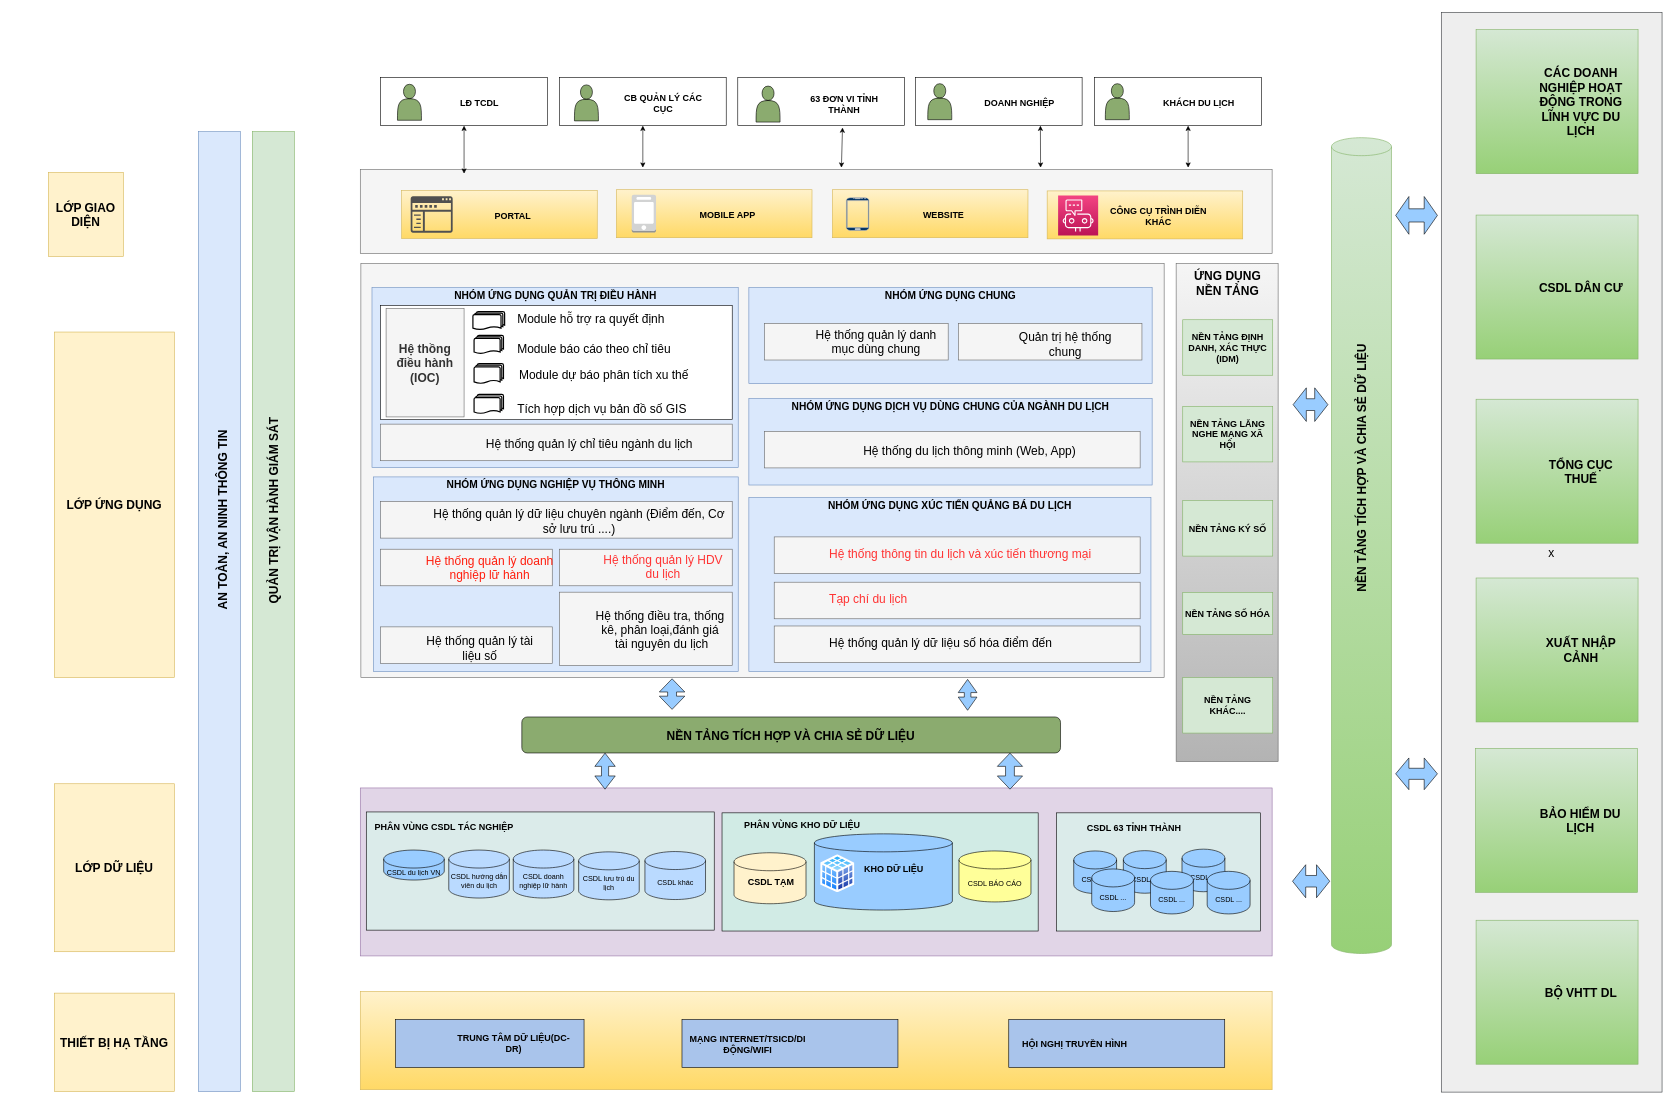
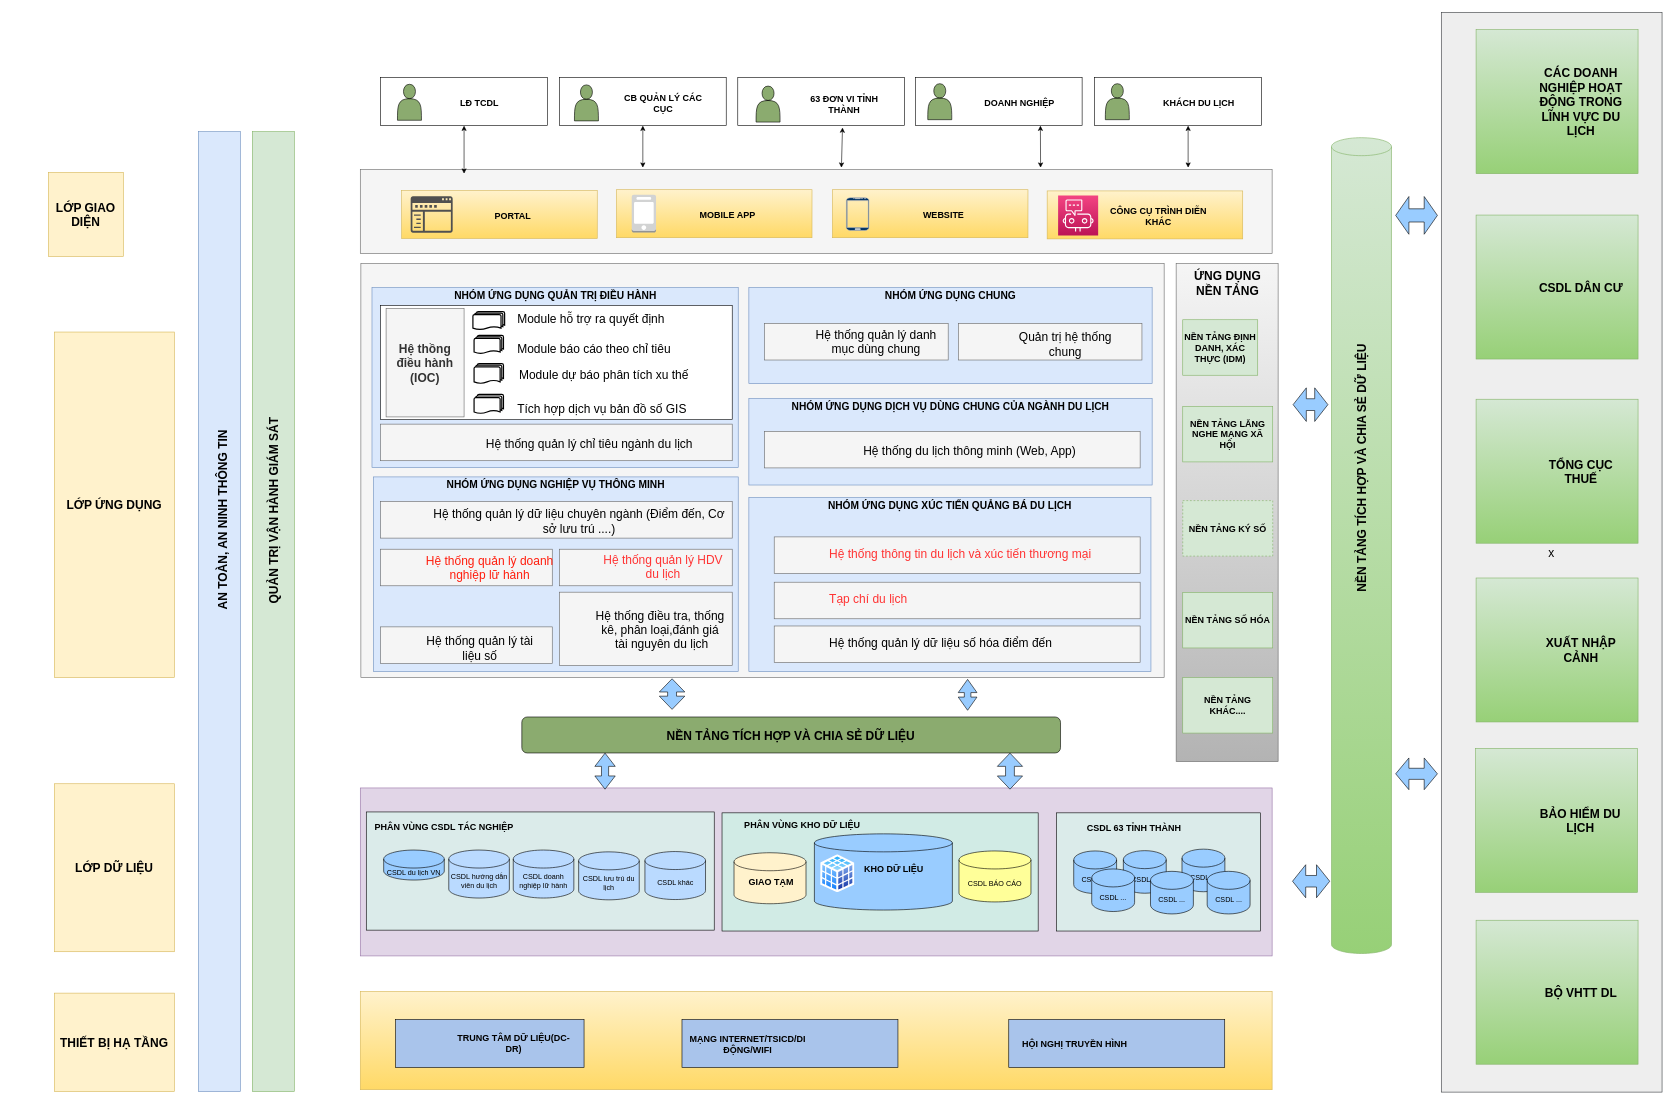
node "NỀN TẢNG ĐỊNH DANH, XÁC THỰC (IDM)": size 90x56 -> 75x56
node "NỀN TẢNG KÝ SỐ": style solid -> dashed
node "NỀN TẢNG SỐ HÓA": size 90x42 -> 90x56
node "CSDL TẠM": label "CSDL TẠM" -> "GIAO TẠM"
